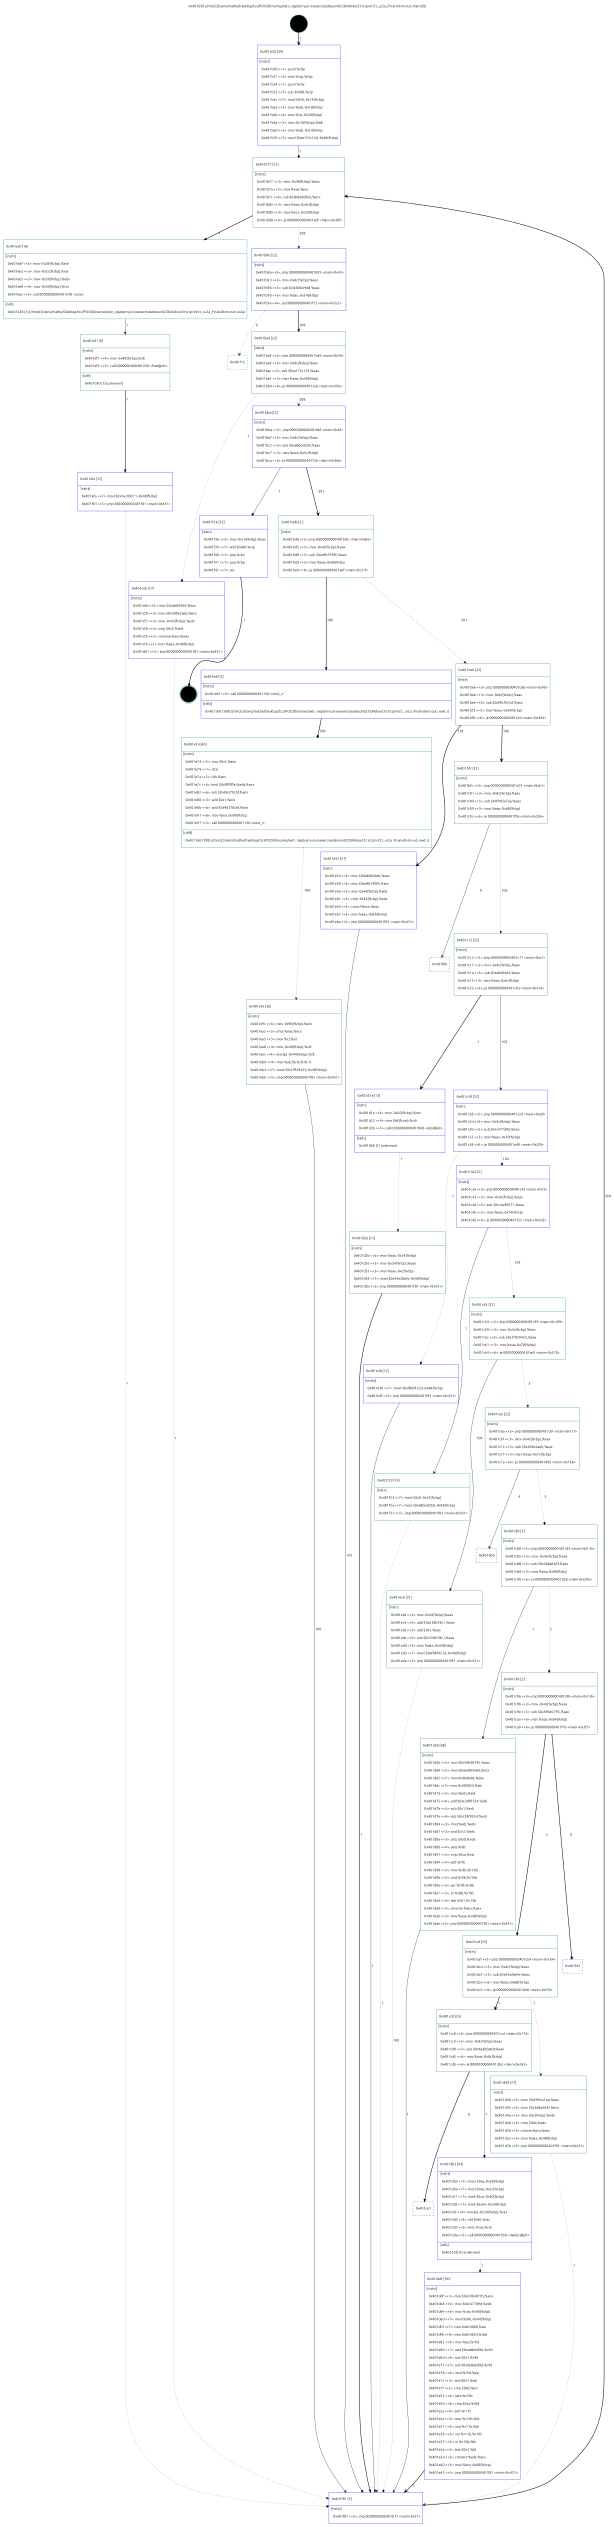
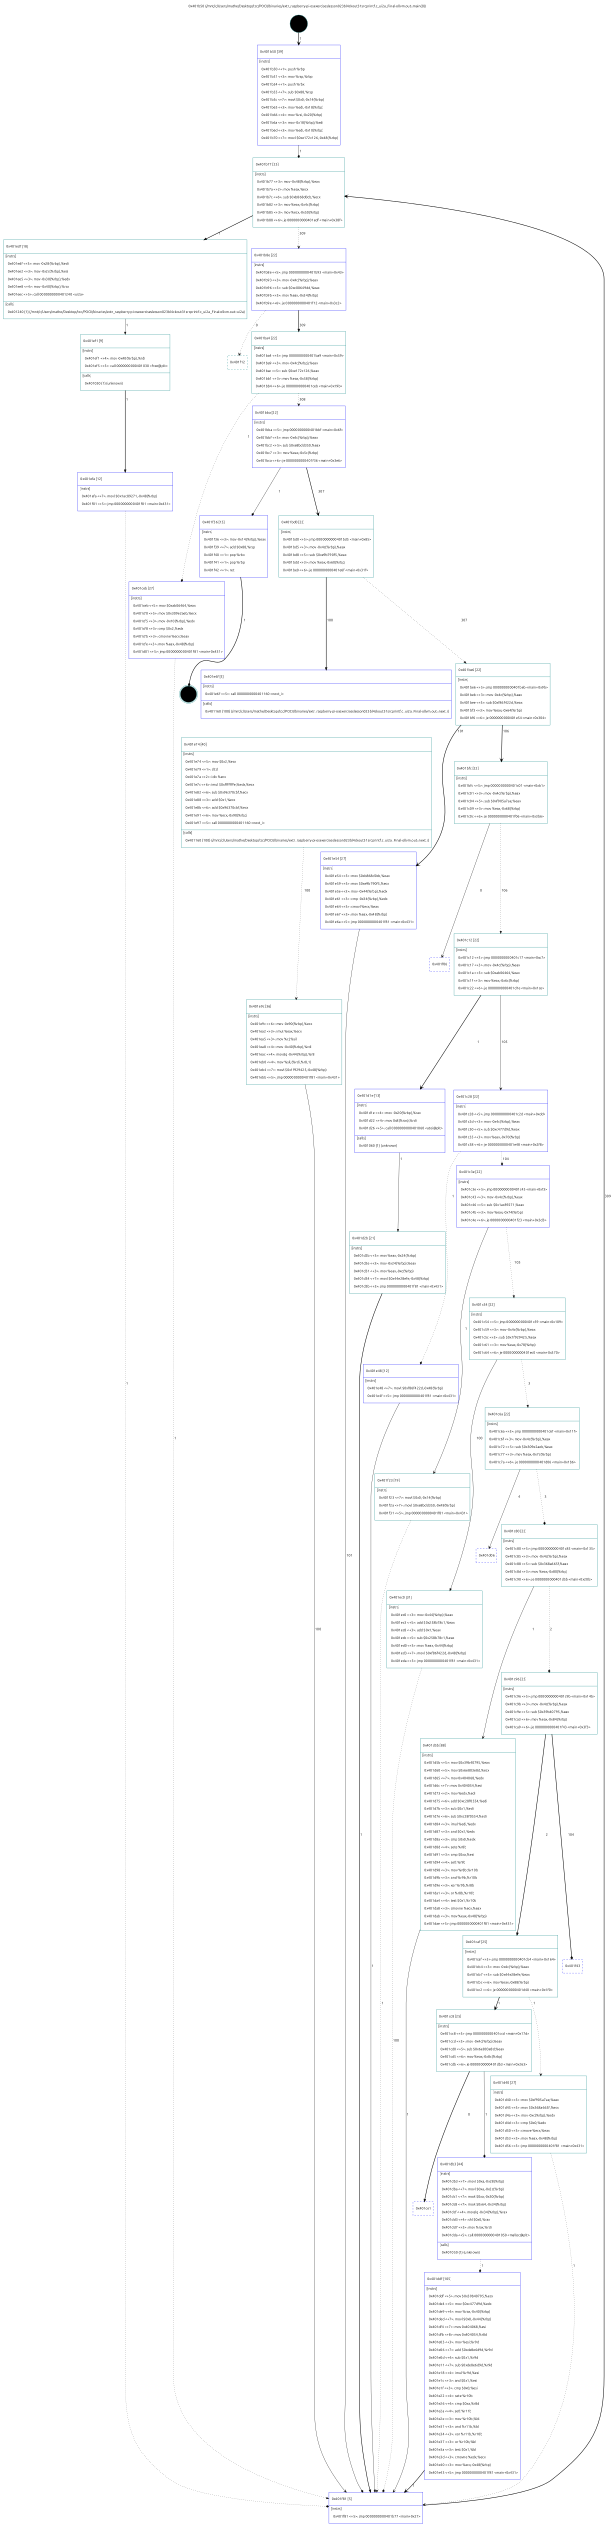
edge "0x401e6f [5]" -> "0x401e74 [40]": removed, label "100"
edge "0x401d1e [13]" -> "0x401d2b [21]": style dotted -> solid
edge "0x401c96 [25]" -> "0x401f43": label " 0" -> " 104"
